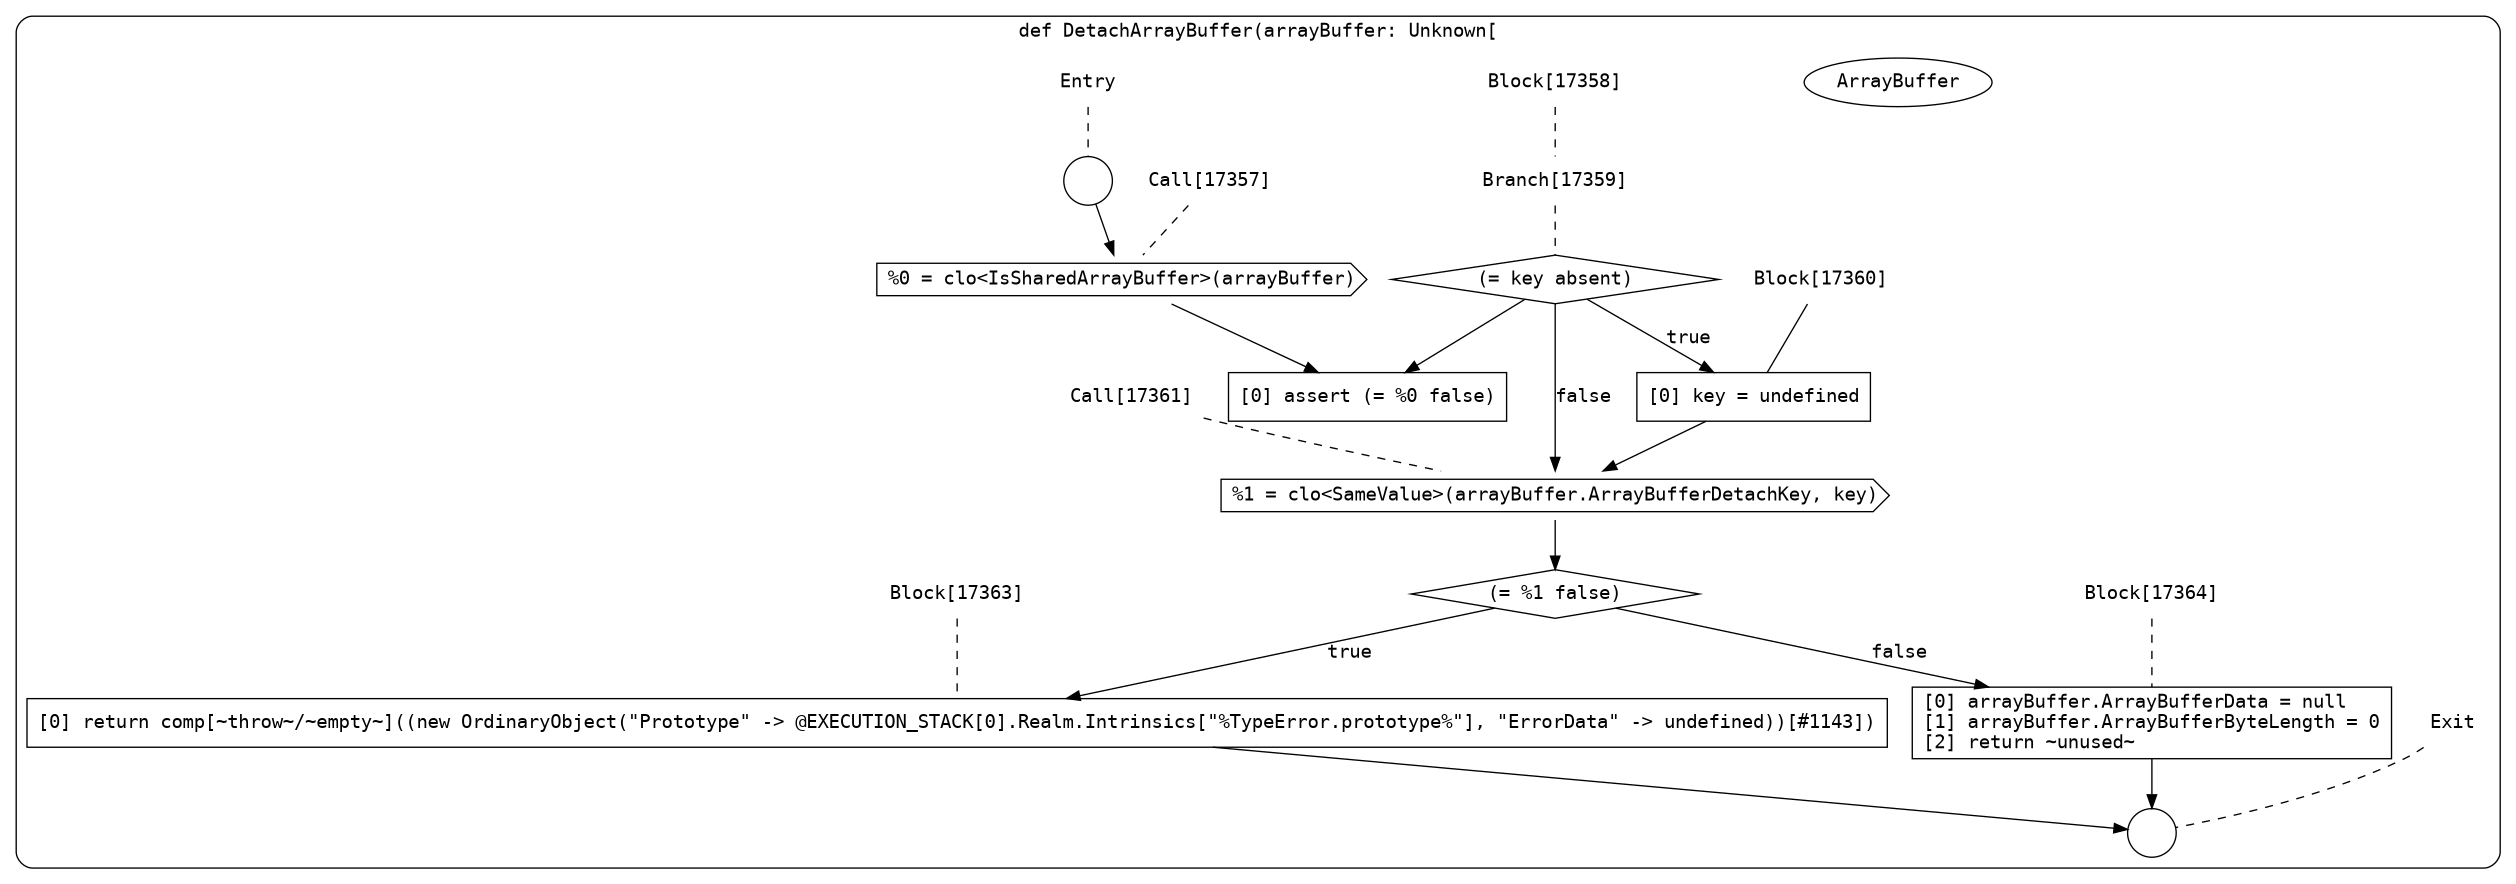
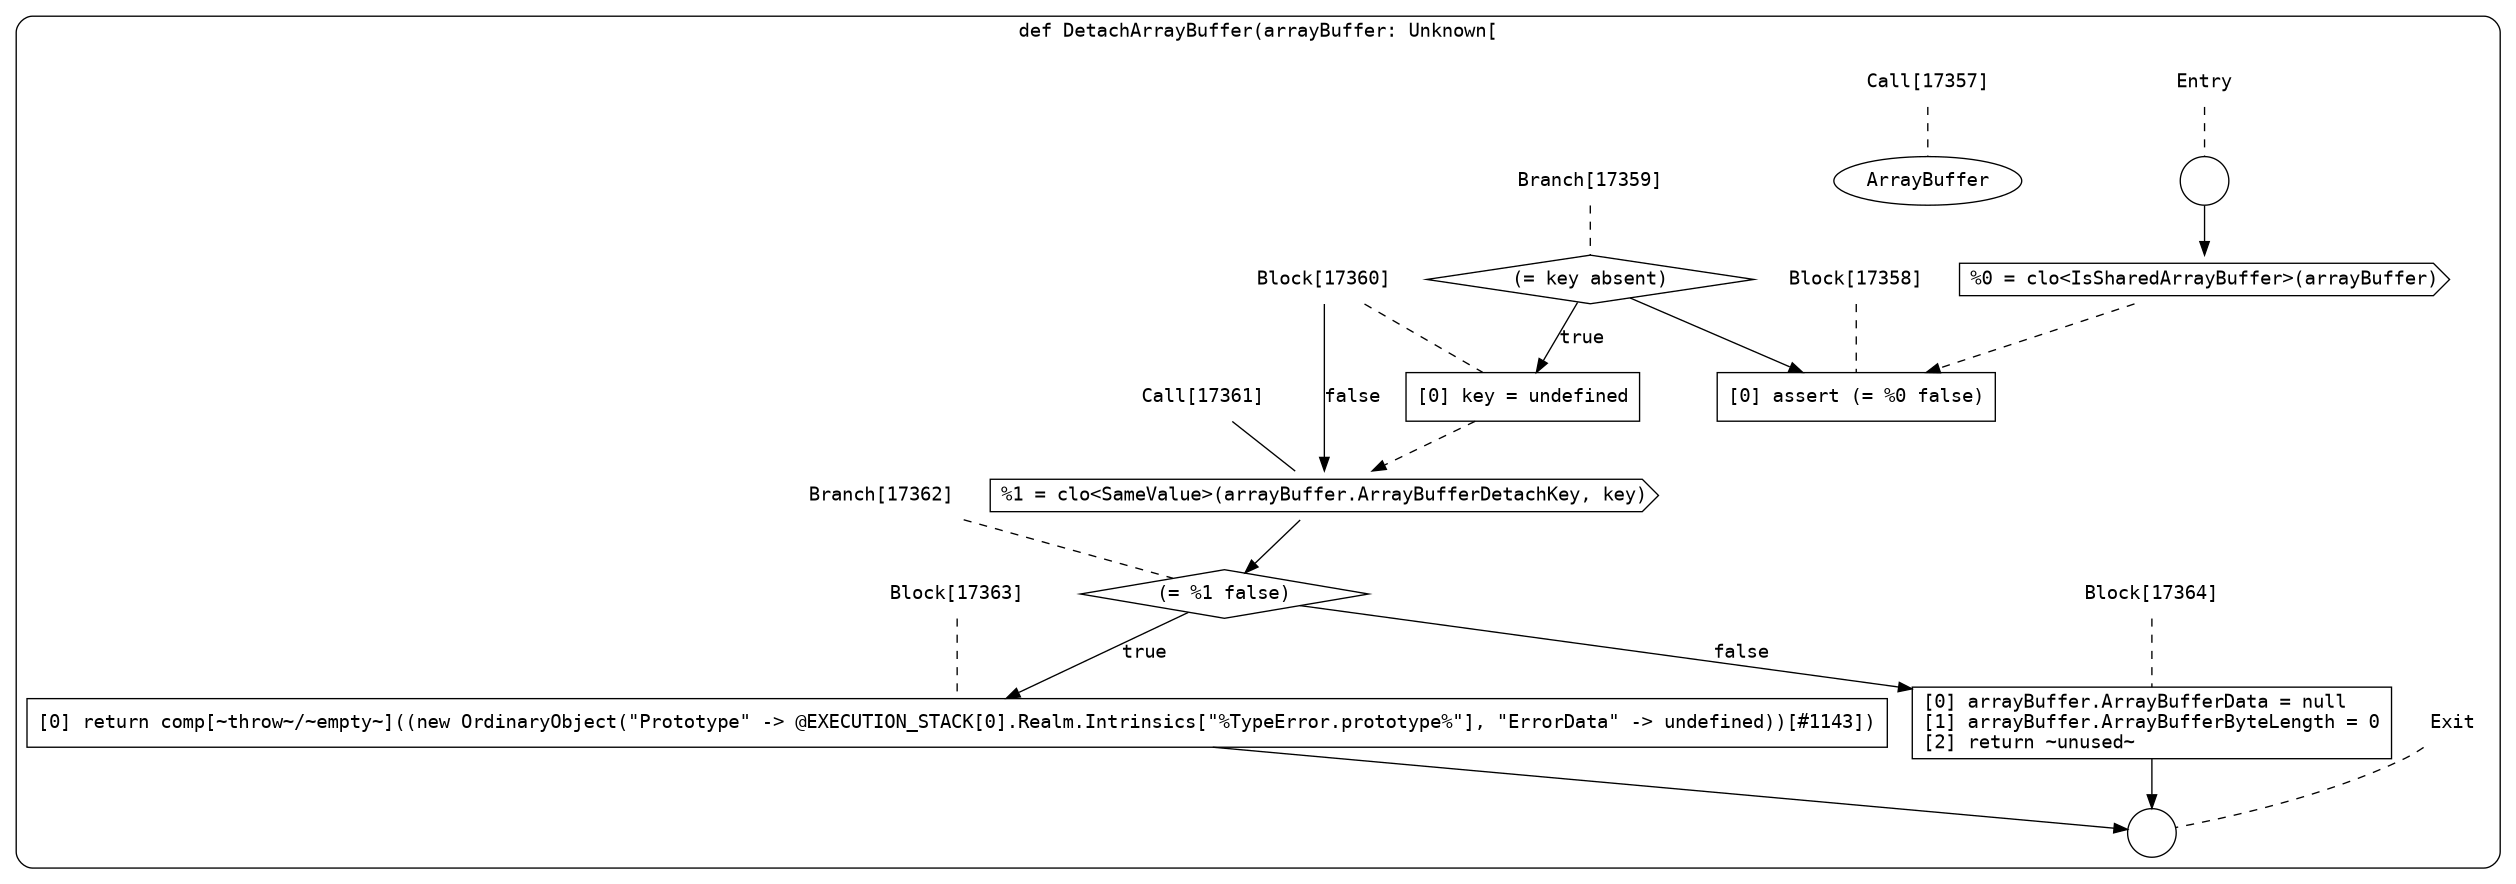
edge "Block[17358]" -- "Branch[17359]": now "Block[17358]" -- "[0] assert (= %0 false)"
edge "Call[17357]" -- "%0 = clo<IsSharedArrayBuffer>(arrayBuffer)": now "Call[17357]" -- "ArrayBuffer"
edge "%0 = clo<IsSharedArrayBuffer>(arrayBuffer)" -> "[0] assert (= %0 false)": style solid -> dashed
edge "Block[17360]" -- "[0] key = undefined": style solid -> dashed
edge "(= key absent)" -> "%1 = clo<SameValue>(arrayBuffer.ArrayBufferDetachKey, key)": now "Block[17360]" -> "%1 = clo<SameValue>(arrayBuffer.ArrayBufferDetachKey, key)"
edge "[0] key = undefined" -> "%1 = clo<SameValue>(arrayBuffer.ArrayBufferDetachKey, key)": style solid -> dashed
edge "Call[17361]" -- "%1 = clo<SameValue>(arrayBuffer.ArrayBufferDetachKey, key)": style dashed -> solid
node "Branch[17362]": added
